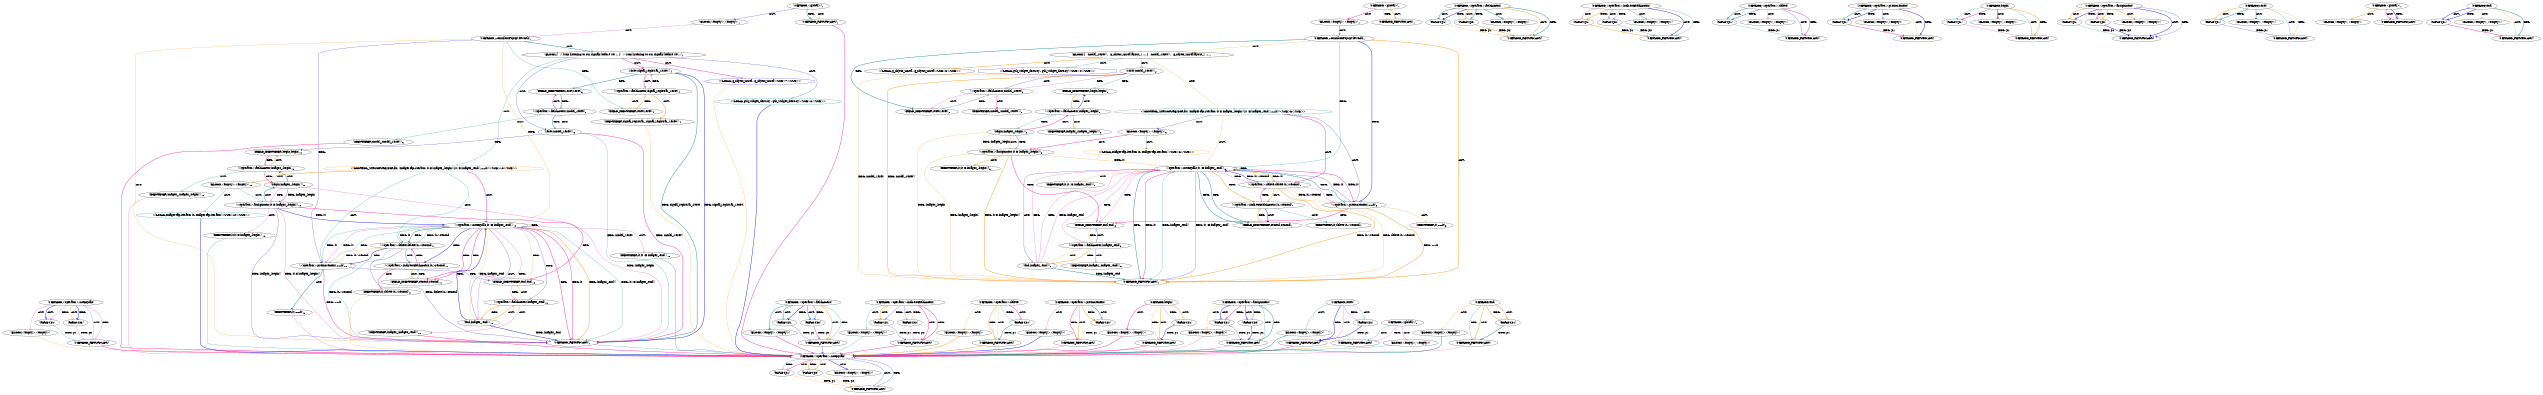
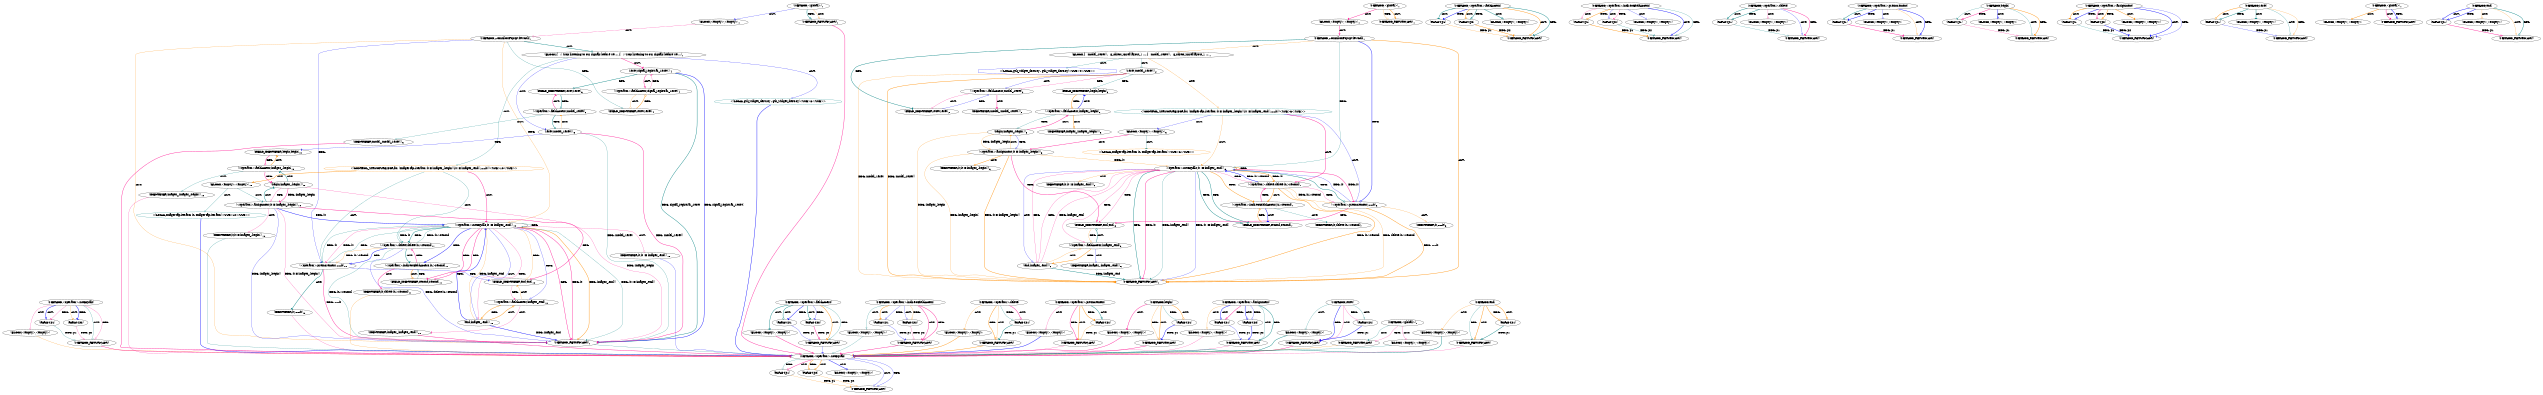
node "<(LOCAL,g_object_unref : g_object_unref)<SUB>3</SUB>>": removed
node "<(LOCAL,g_object_unref : g_object_unref)<SUB>7</SUB>>": removed
node "(IDENTIFIER,signal_registrar_,signal_registrar_.reset())": removed
